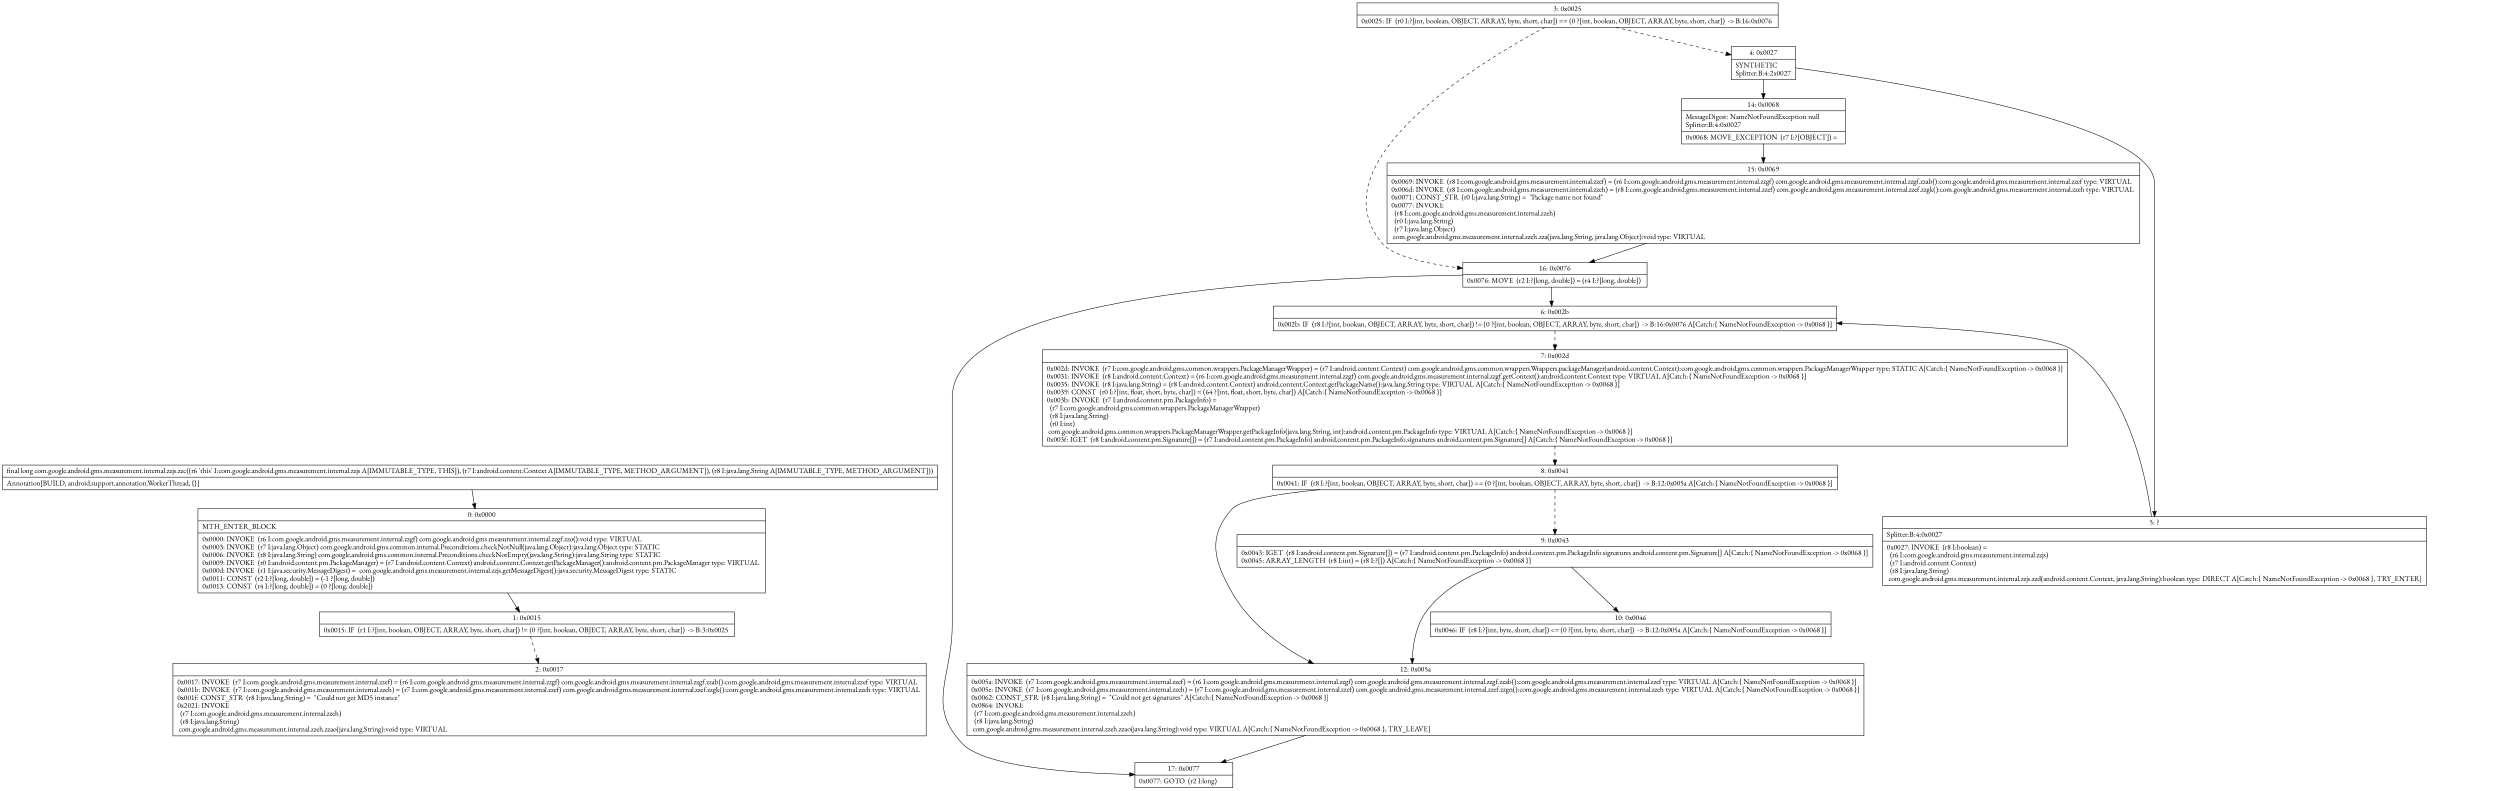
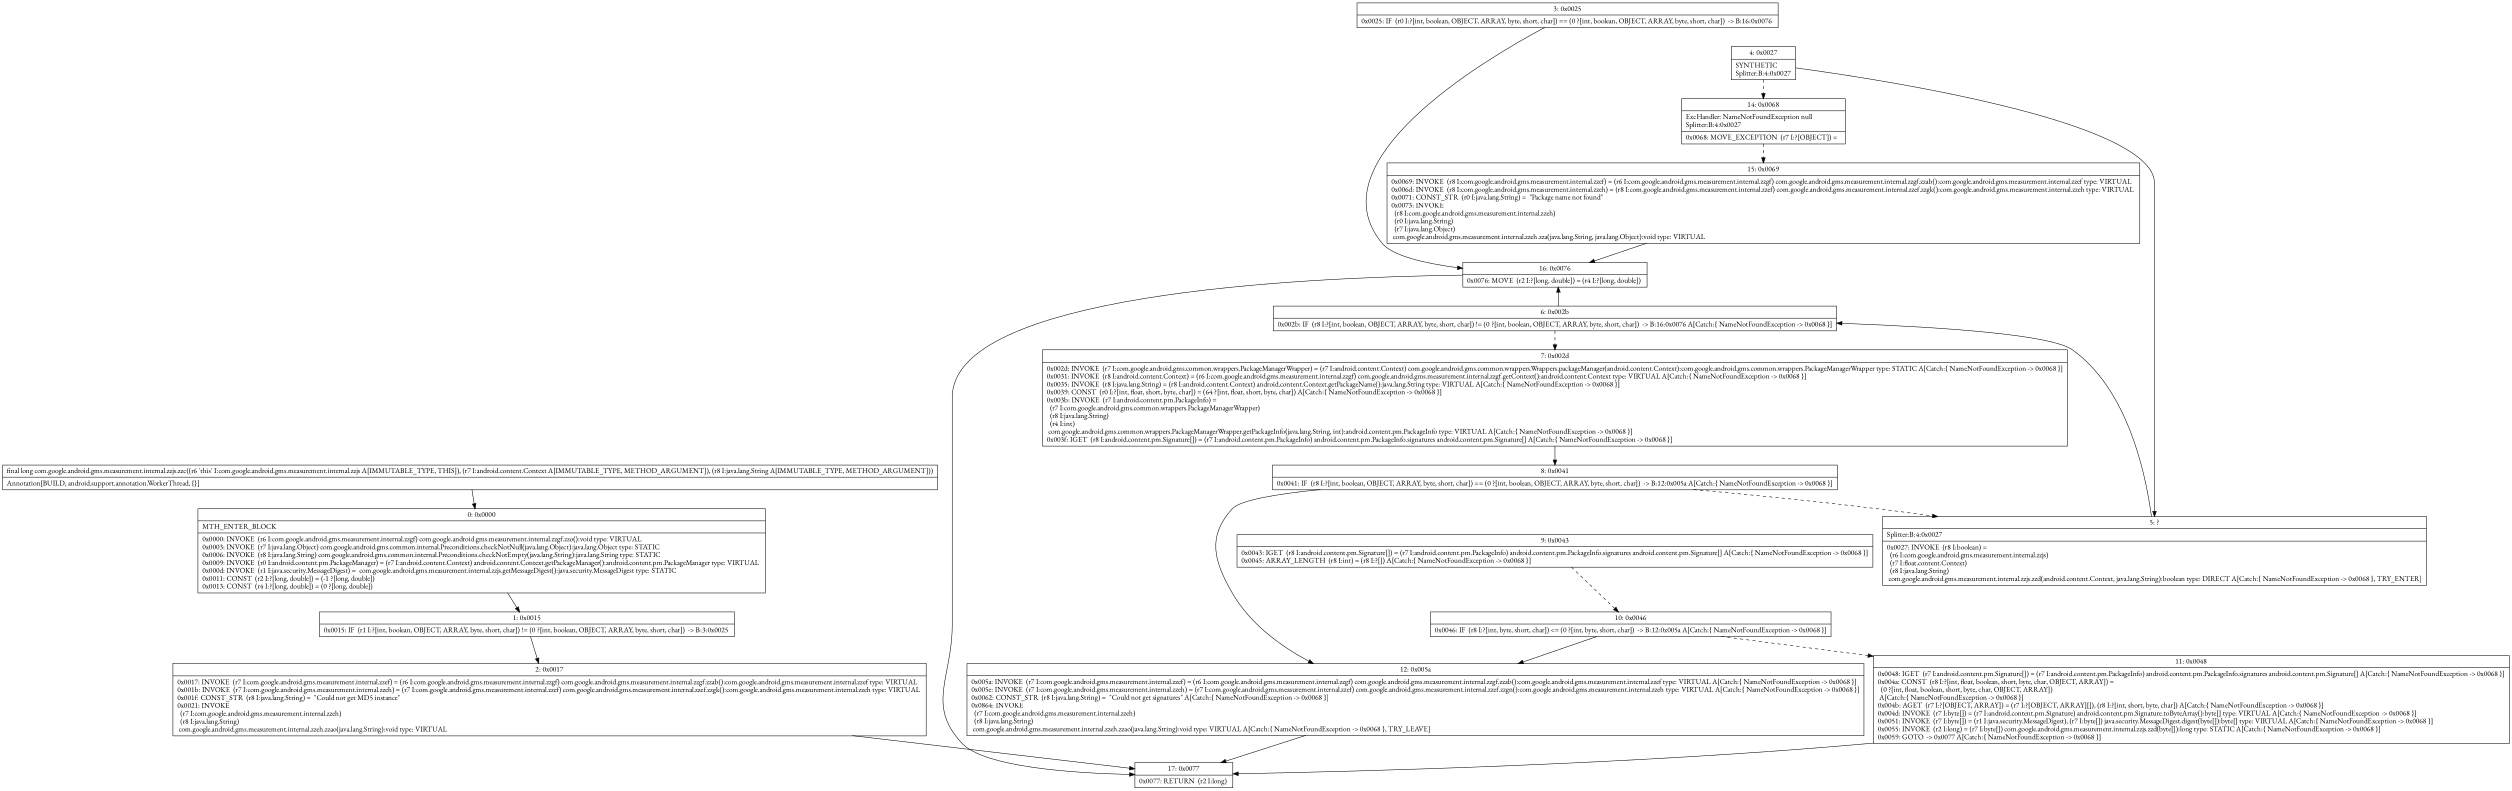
edge "3: 0x0025" -> "4: 0x0027": removed
node "4: 0x0027": text "Splitter:B:4:2x0027" -> "Splitter:B:4:0x0027"
edge "4: 0x0027" -> "14: 0x0068": style solid -> dashed
node "14: 0x0068": text "MessageDigest: NameNotFoundException null" -> "ExcHandler: NameNotFoundException null"
edge "3: 0x0025" -> "16: 0x0076": style dashed -> solid
edge "14: 0x0068" -> "15: 0x0069": style solid -> dashed
node "15: 0x0069": text "0x0077: INVOKE" -> "0x0073: INVOKE"
edge "16: 0x0076" -> "6: 0x002b": reversed
node "7: 0x002d": text "(r0 I:int)" -> "(r4 I:int)"
edge "7: 0x002d" -> "8: 0x0041": style dashed -> solid
edge "8: 0x0041" -> "9: 0x0043": now "8: 0x0041" -> "5: ?"
node "5: ?": text "(r7 I:android.content.Context)" -> "(r7 I:float.content.Context)"
edge "9: 0x0043" -> "10: 0x0046": style solid -> dashed
edge "9: 0x0043" -> "12: 0x005a": now "10: 0x0046" -> "12: 0x005a"
edge "1: 0x0015" -> "2: 0x0017": style dashed -> solid
node "11: 0x0048": added
node "2: 0x0017": text "0x2021: INVOKE" -> "0x0021: INVOKE"
edge "2: 0x0017" -> "17: 0x0077": added
node "17: 0x0077": text "0x0077: GOTO  (r2 I:long)" -> "0x0077: RETURN  (r2 I:long)"
